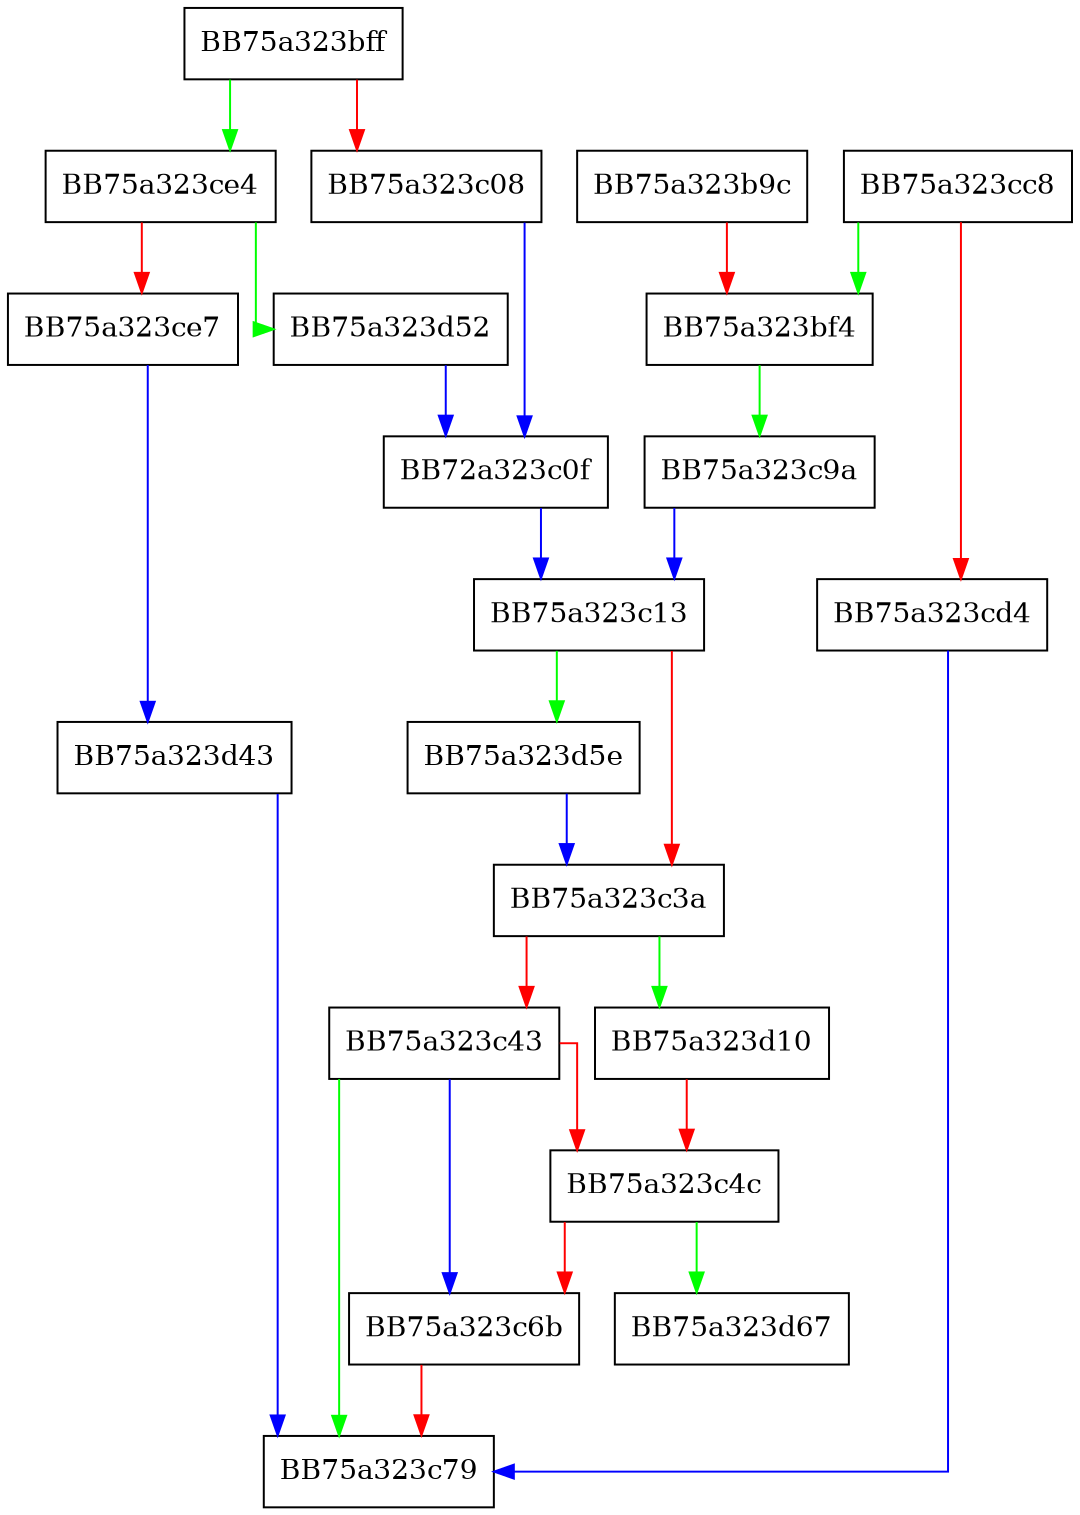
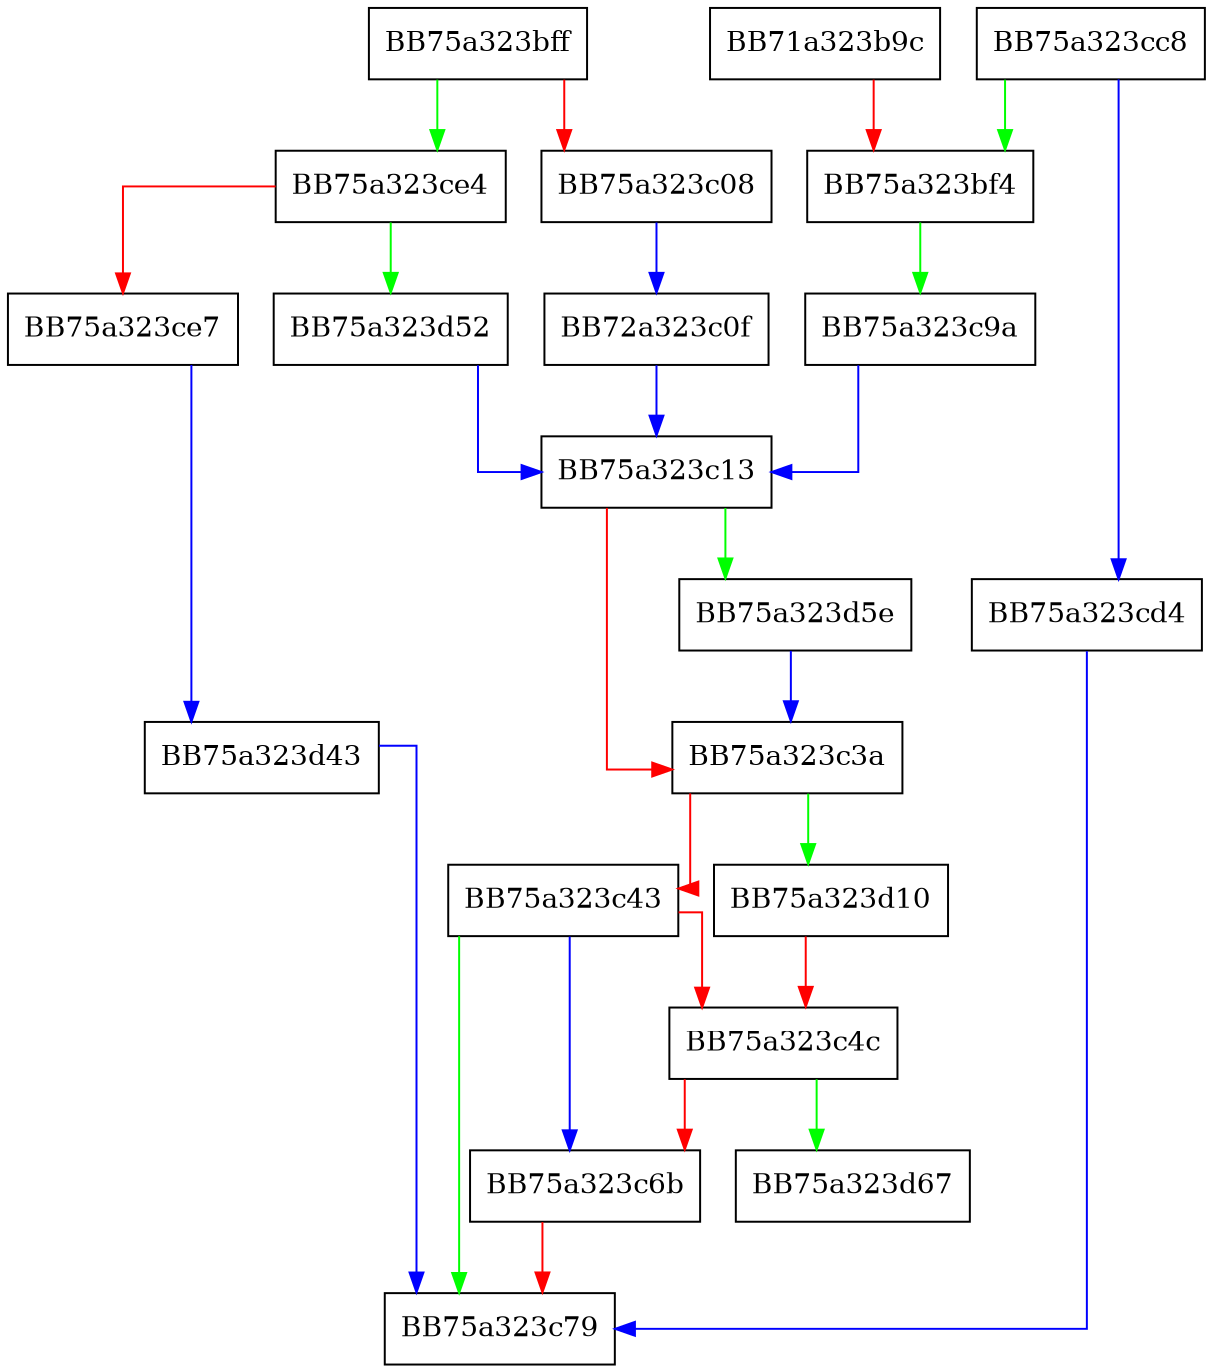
node "BB75a323b9c": label "BB75a323b9c" -> "BB71a323b9c"
edge "BB75a323d52" -> "BB72a323c0f": now "BB75a323d52" -> "BB75a323c13"
edge "BB75a323cc8" -> "BB75a323cd4": color red -> blue
